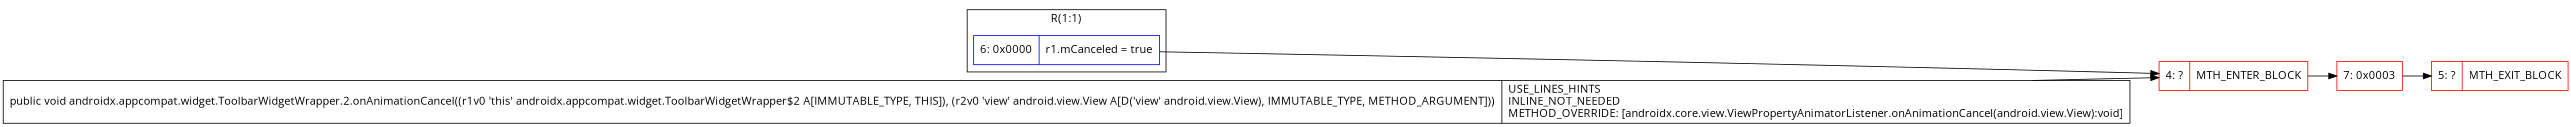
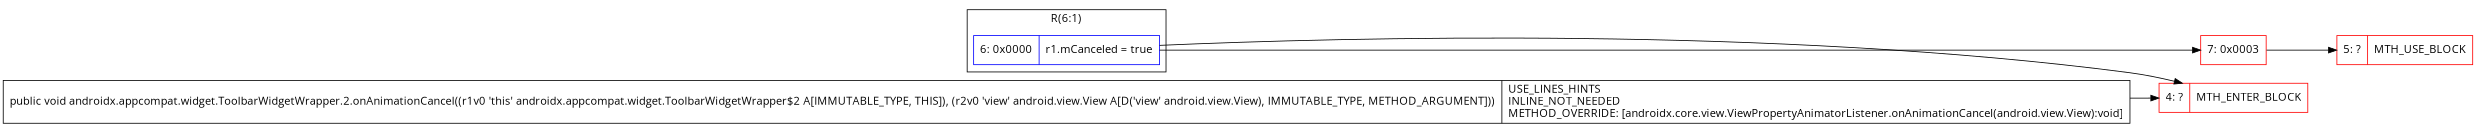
cluster "R(1:1)": label "R(1:1)" -> "R(6:1)"
edge "4: ?" -> "7: 0x0003": now "6: 0x0000" -> "7: 0x0003"
node "5: ?": text "MTH_EXIT_BLOCK" -> "MTH_USE_BLOCK"
